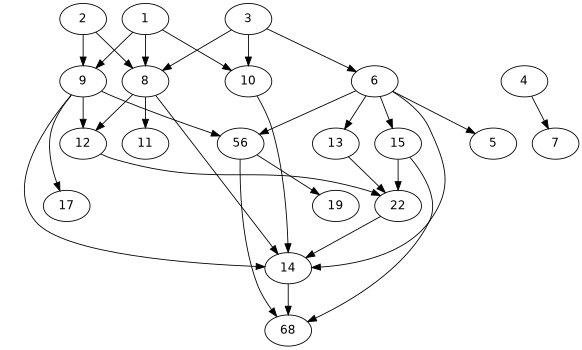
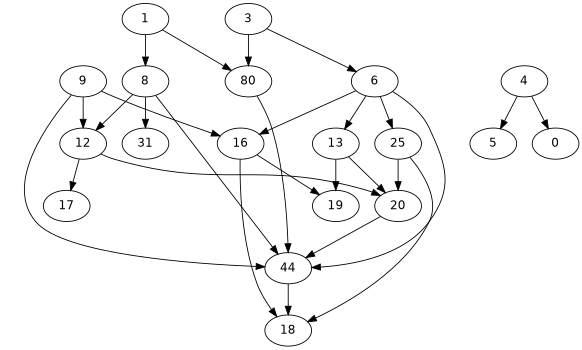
node "2": removed
edge "1" -> "9": removed
edge "3" -> "8": removed
node "10": label "10" -> "80"
edge "6" -> "5": now "4" -> "5"
edge "9" -> "17": now "12" -> "17"
node "11": label "11" -> "31"
node "56": label "56" -> "16"
node "15": label "15" -> "25"
node "7": label "7" -> "0"
edge "13" -> "19": added
node "22": label "22" -> "20"
node "14": label "14" -> "44"
node "68": label "68" -> "18"
